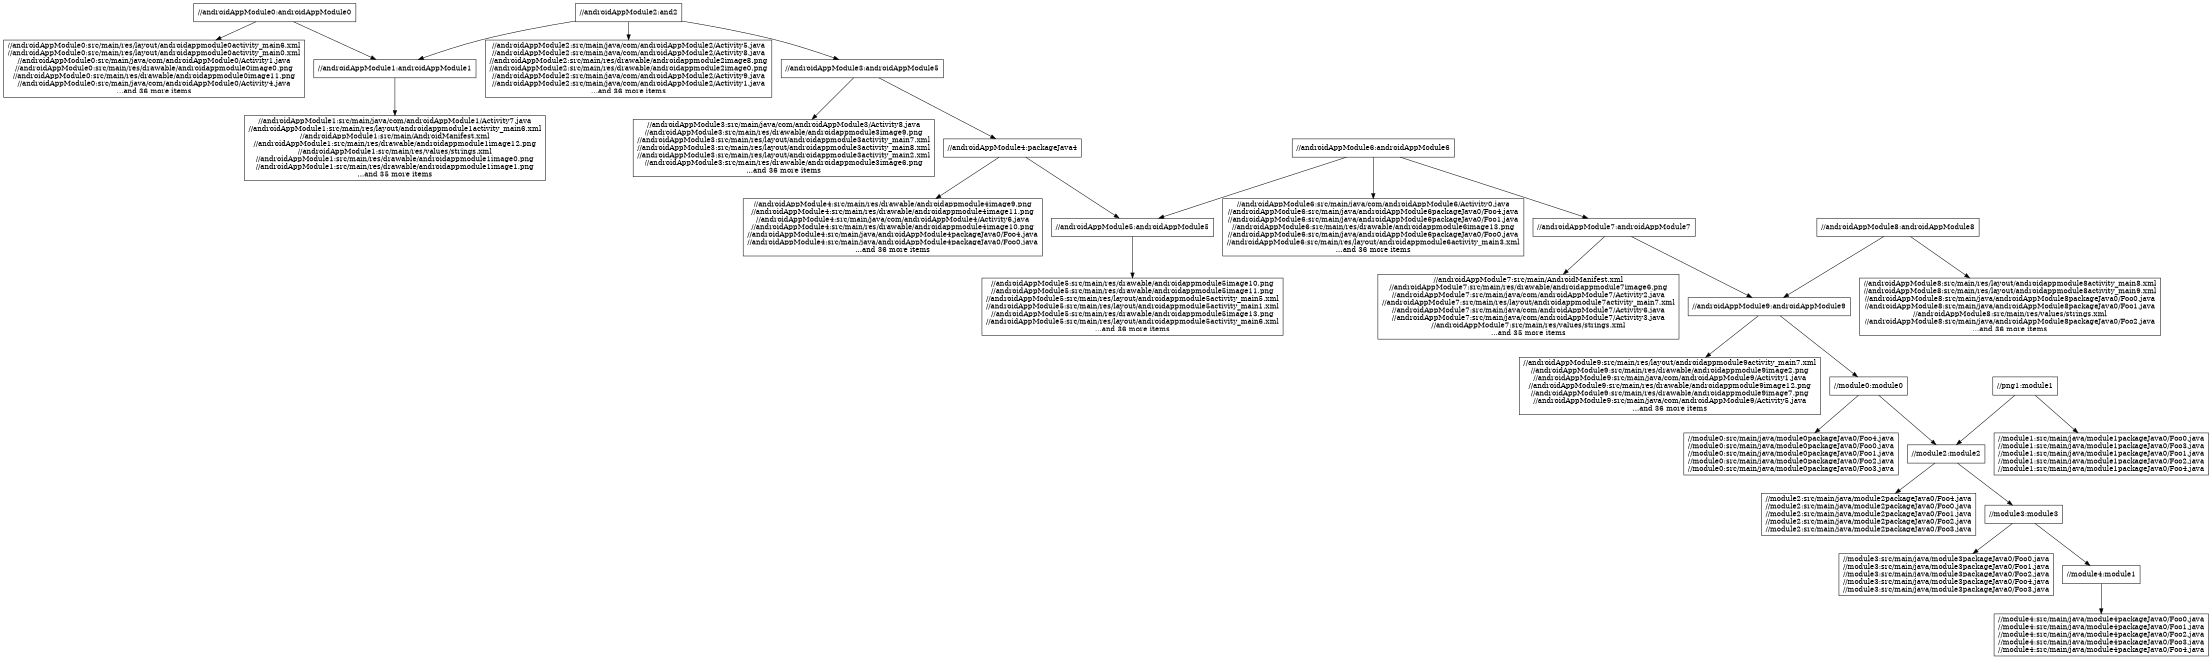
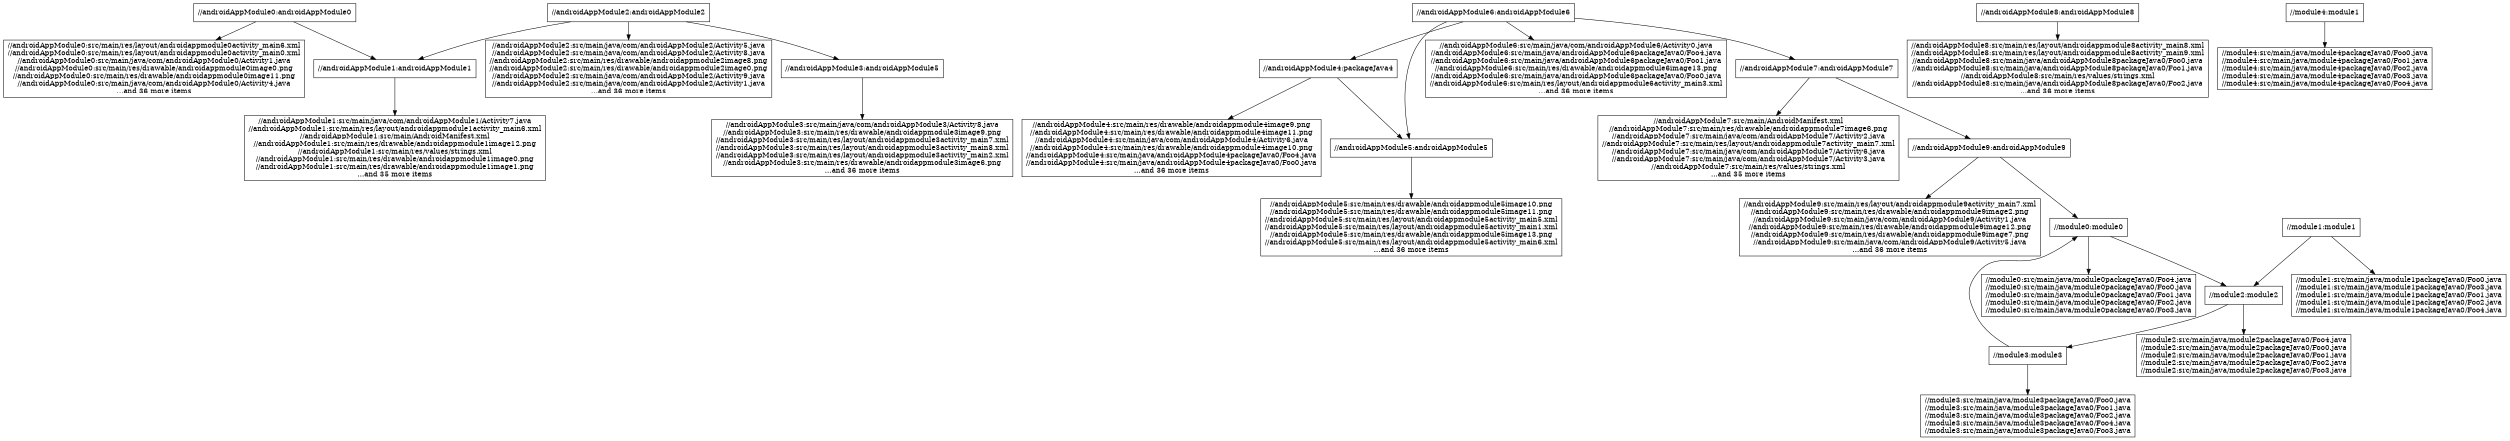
node "//androidAppModule2:and2": label "//androidAppModule2:and2" -> "//androidAppModule2:androidAppModule2"
edge "//androidAppModule3:androidAppModule5" -> "//androidAppModule4:packageJava4": now "//androidAppModule6:androidAppModule6" -> "//androidAppModule4:packageJava4"
edge "//androidAppModule8:androidAppModule8" -> "//androidAppModule9:androidAppModule9": removed
node "//png1:module1": label "//png1:module1" -> "//module1:module1"
edge "//module3:module3" -> "//module4:module1": now "//module3:module3" -> "//module0:module0"
